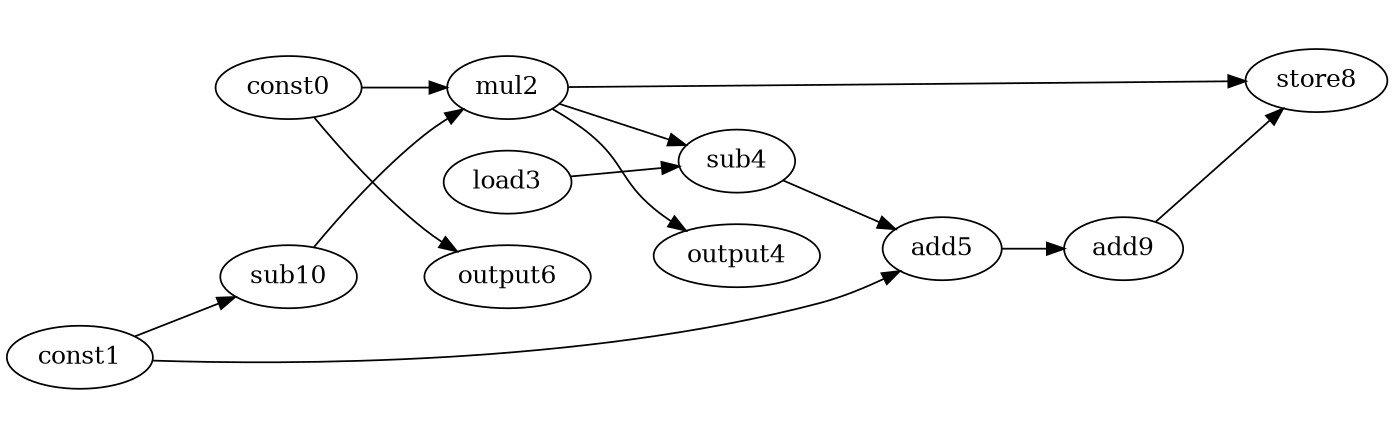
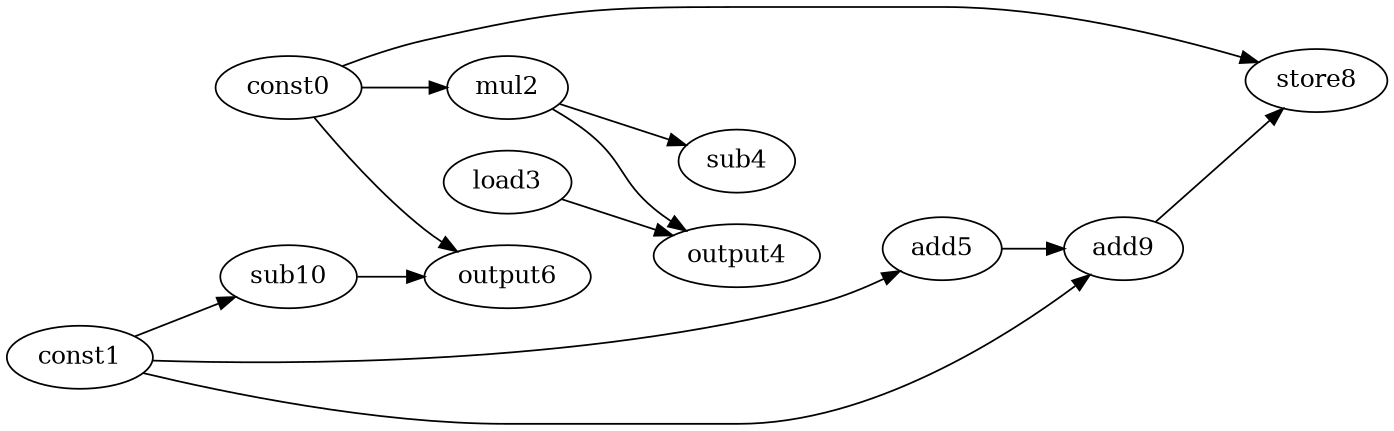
edge "mul2" -> "store8": now "const0" -> "store8"
edge "sub10" -> "mul2": now "sub10" -> "output6"
edge "load3" -> "sub4": now "load3" -> "output4"
edge "sub4" -> "add5": removed
edge "const1" -> "add9": added
